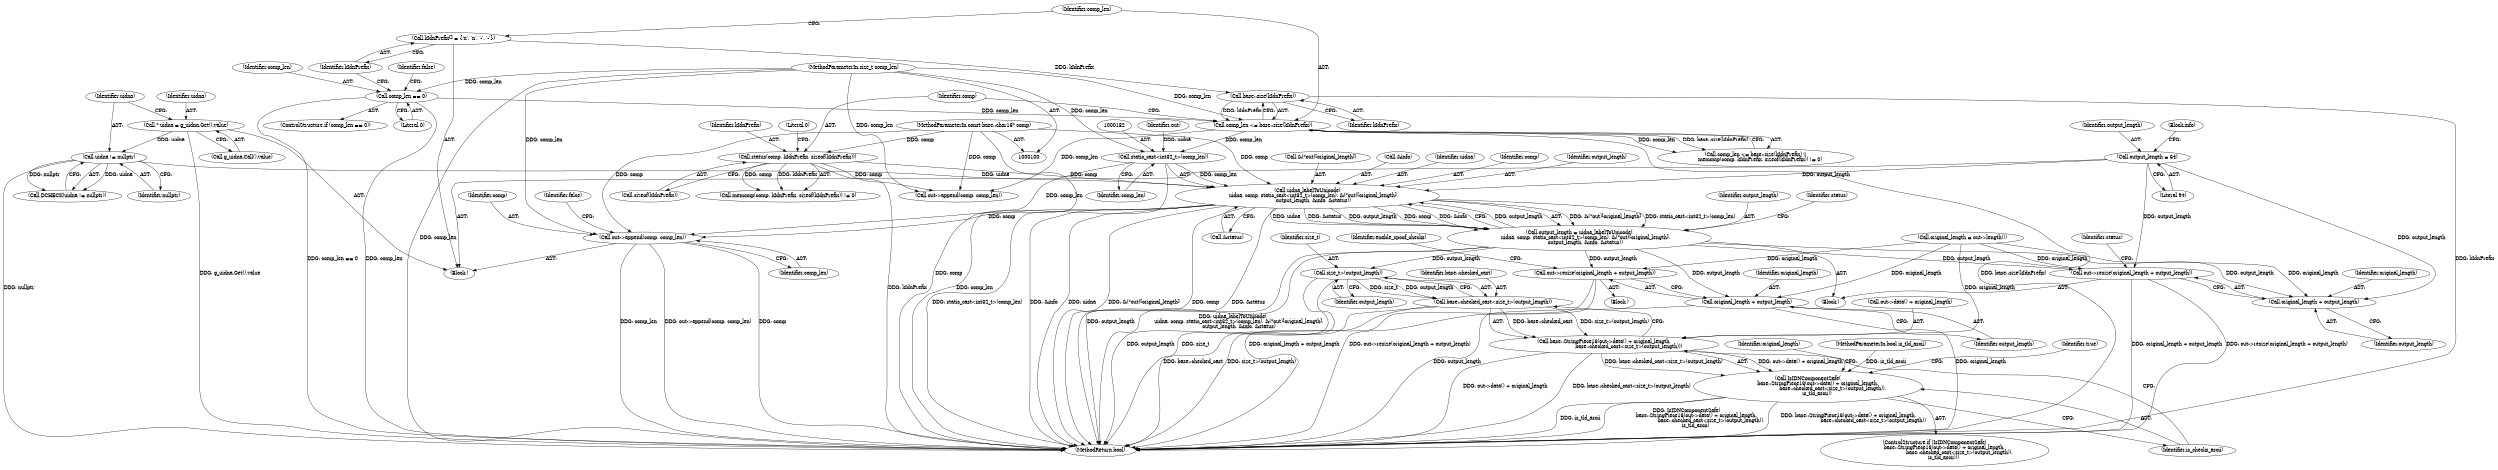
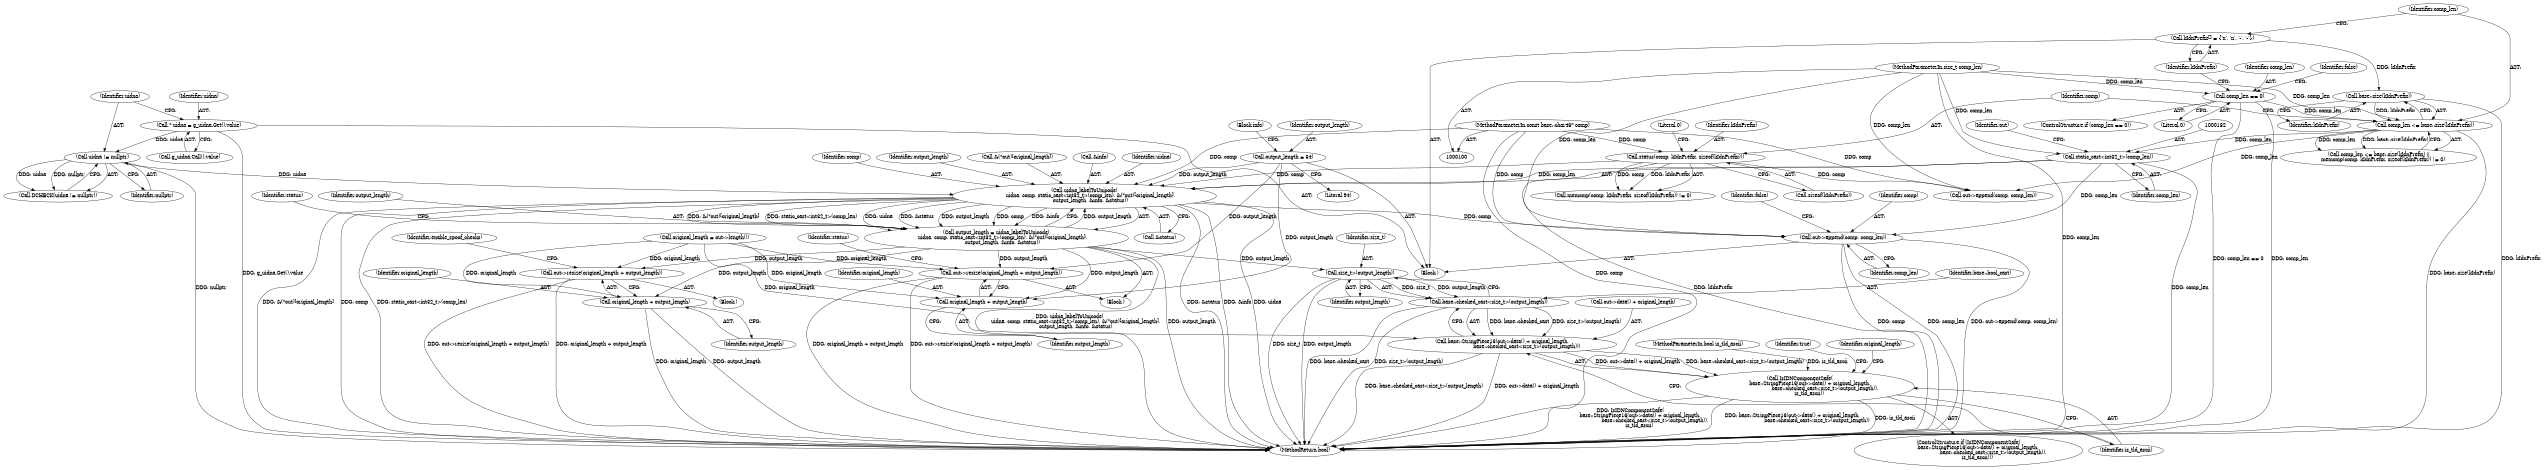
node "(MethodParameterIn,const base::char16* comp)": label "(MethodParameterIn,const base::char16* comp)" -> "(MethodParameterIn,const base::char46* comp)"
edge "(Identifier,out)" -> "(Call,static_cast<int32_t>(comp_len))": label "DDG: uidna" -> "CFG: "
edge "(Literal,94)" -> "(Call,output_length = 64)": removed, label "AST:"
node "(Identifier,base::checked_cast)": label "(Identifier,base::checked_cast)" -> "(Identifier,base::bool_cast)"
node "(Identifier,is_checks_ascii)": label "(Identifier,is_checks_ascii)" -> "(Identifier,is_tld_ascii)"
